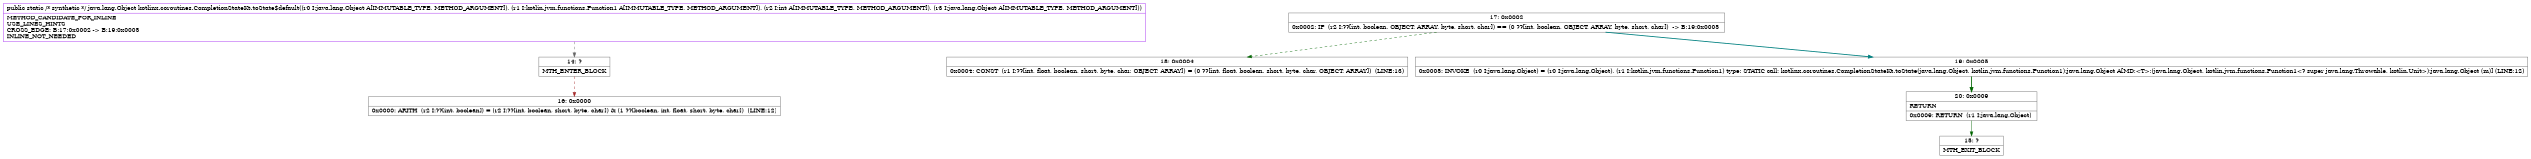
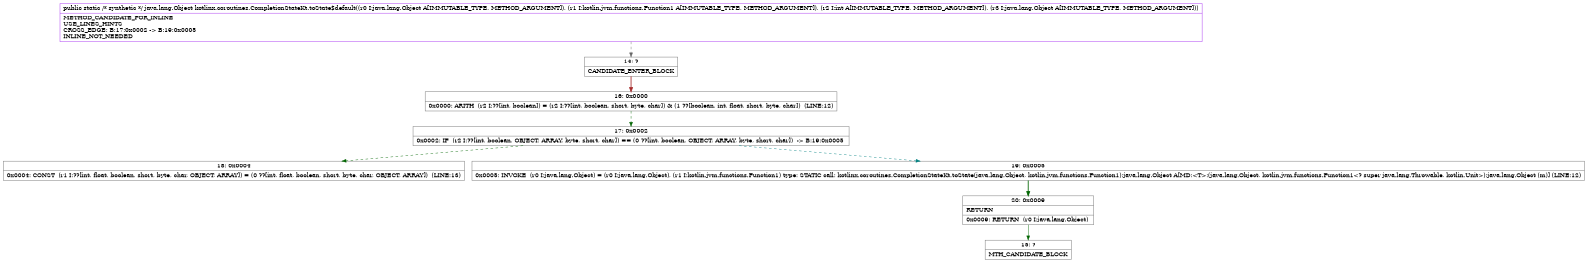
edge "17: 0x0002" -> "19: 0x0005": style bold -> dashed
node "14: ?": text "MTH_ENTER_BLOCK" -> "CANDIDATE_ENTER_BLOCK"
edge "14: ?" -> "16: 0x0000": style dashed -> bold
node "20: 0x0009": text "0x0009: RETURN  (r1 I:java.lang.Object)" -> "0x0009: RETURN  (r0 I:java.lang.Object)"
edge "16: 0x0000" -> "17: 0x0002": added
node "15: ?": text "MTH_EXIT_BLOCK" -> "MTH_CANDIDATE_BLOCK"
